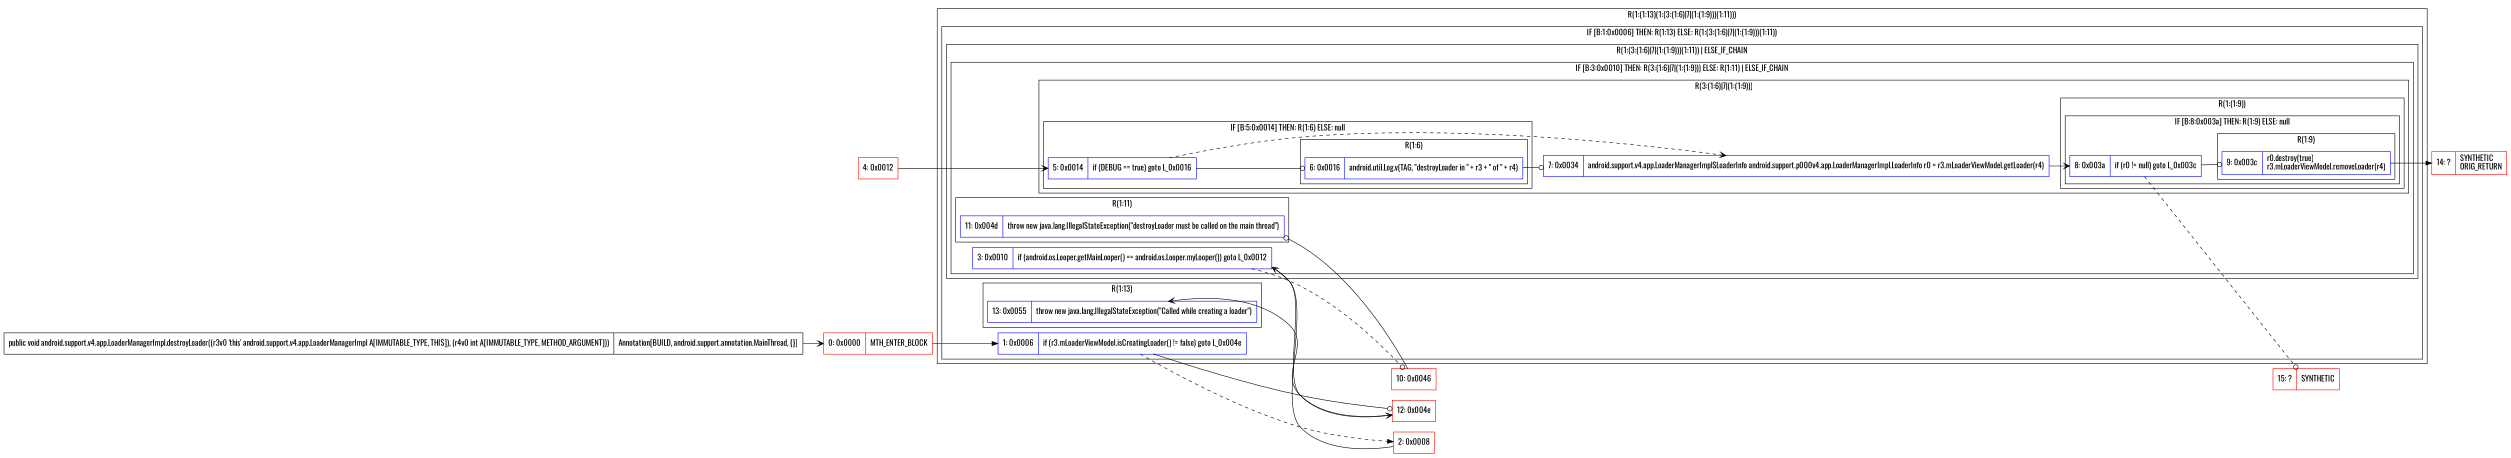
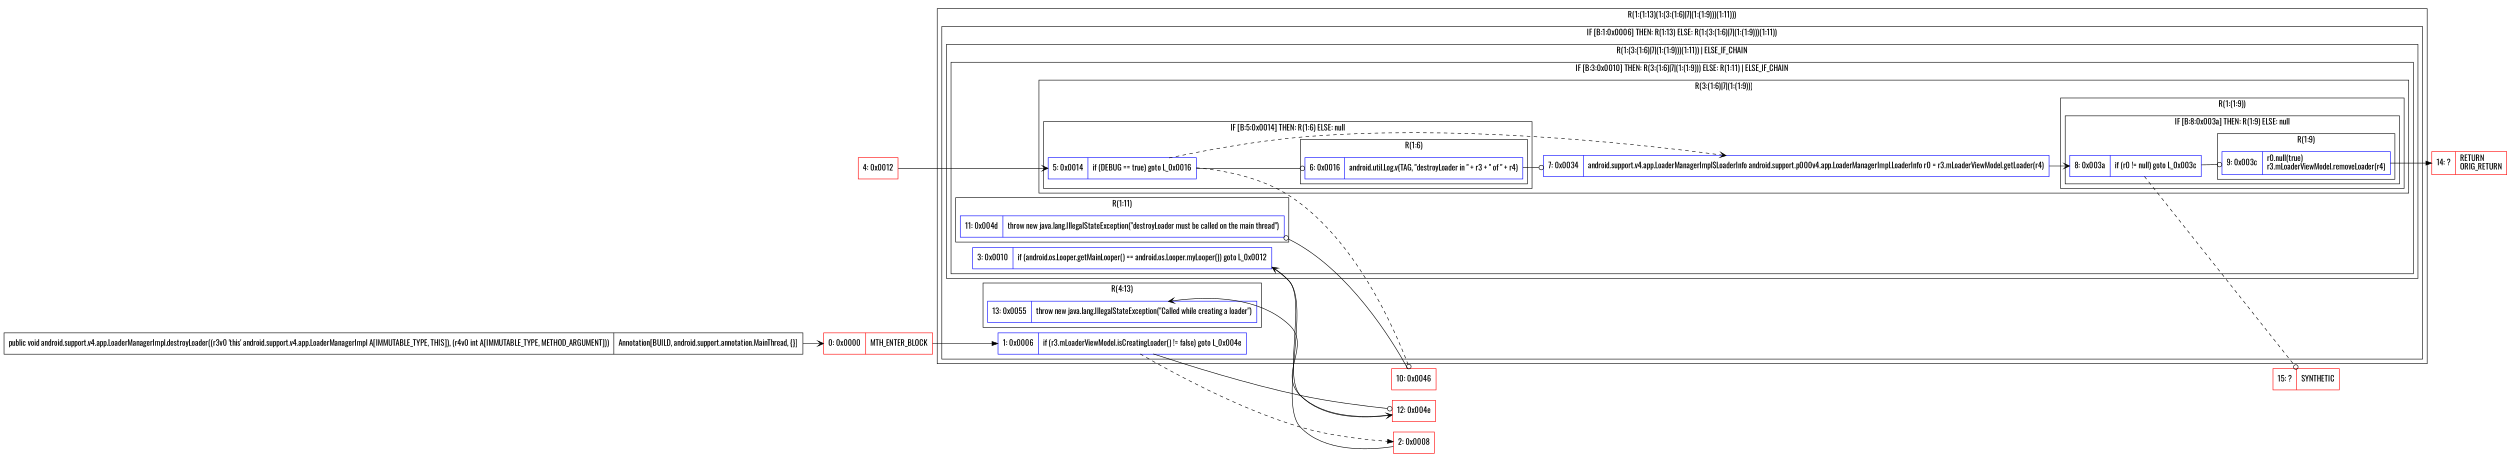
node "9: 0x003c": text "r0.destroy(true)" -> "r0.null(true)"
node "14: ?": text "SYNTHETIC" -> "RETURN"
cluster "R(1:13)": label "R(1:13)" -> "R(4:13)"
edge "3: 0x0010" -> "10: 0x0046": now "5: 0x0014" -> "10: 0x0046"
